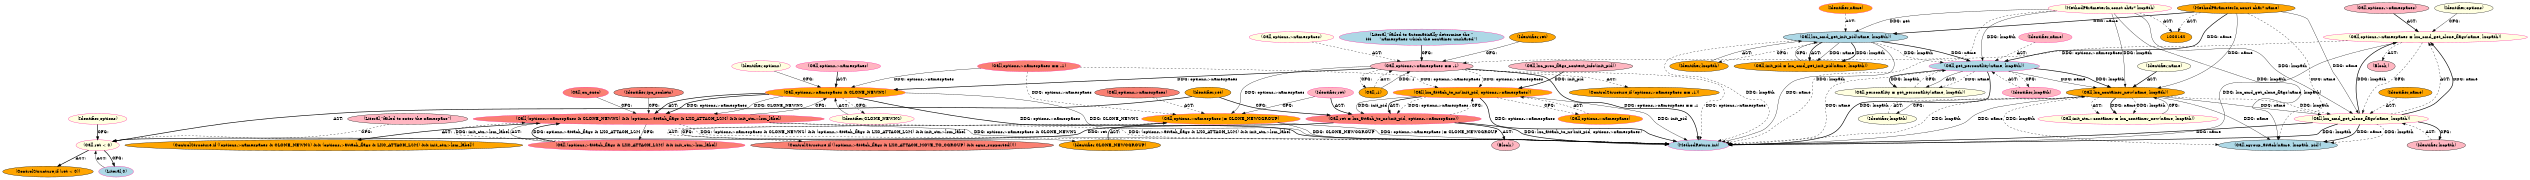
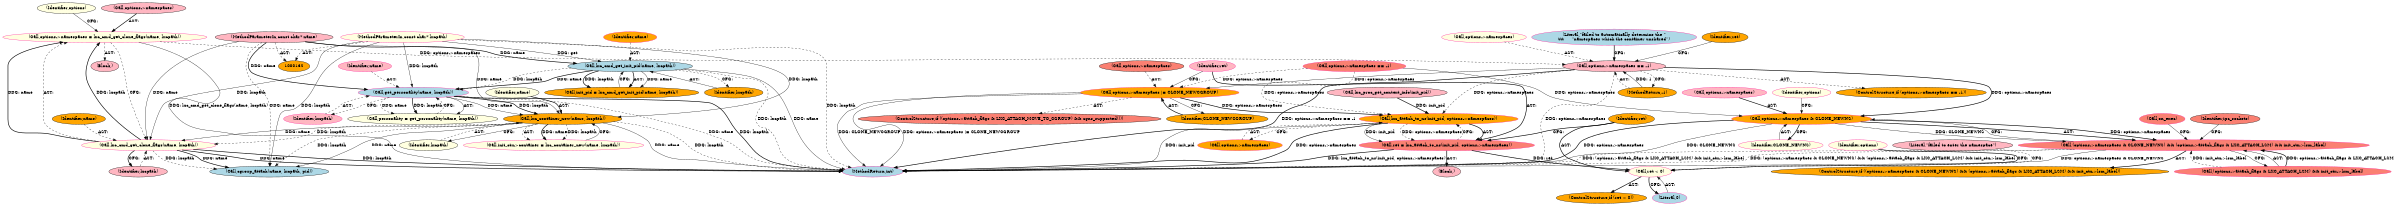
node "(MethodParameterIn,const char* name)": fillcolor orange -> lightpink
node "(Call,lxc_proc_flags_context_info(init_pid))": label "(Call,lxc_proc_flags_context_info(init_pid))" -> "(Call,lxc_proc_get_context_info(init_pid))"
node "(Call,-1)": label "(Call,-1)" -> "(MethodReturn,-1)"
edge "(Call,options->namespaces & CLONE_NEWNS)" -> "(Identifier,CLONE_NEWNS)": style dashed -> bold
edge "(Call,options->namespaces |= CLONE_NEWCGROUP)" -> "(Call,lxc_attach_to_ns(init_pid, options->namespaces))": added, label "DDG: options->namespaces"
